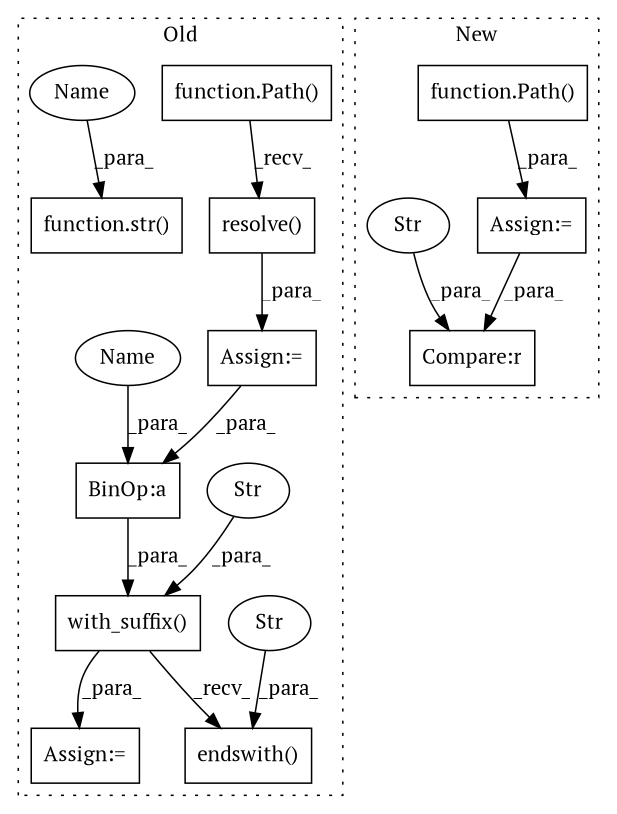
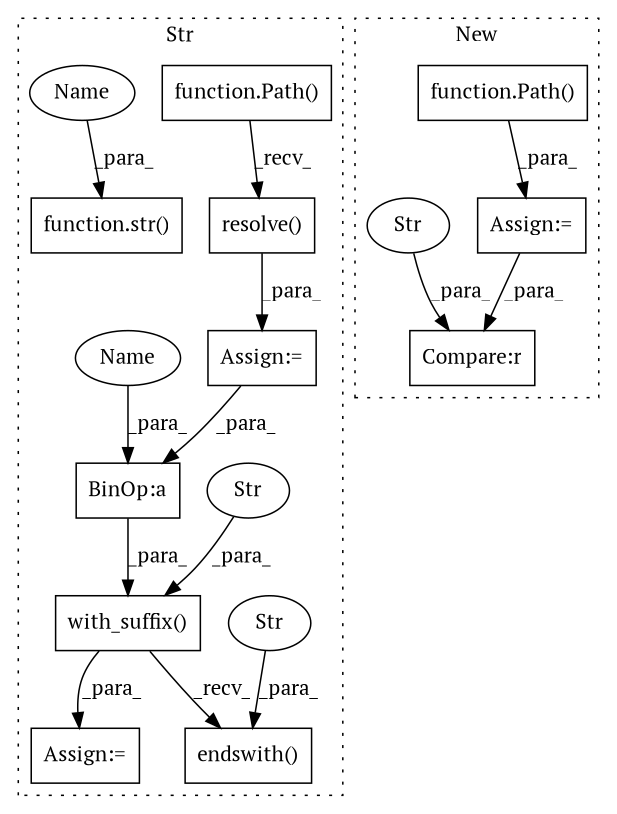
cluster "Old": label "Old" -> "Str"
